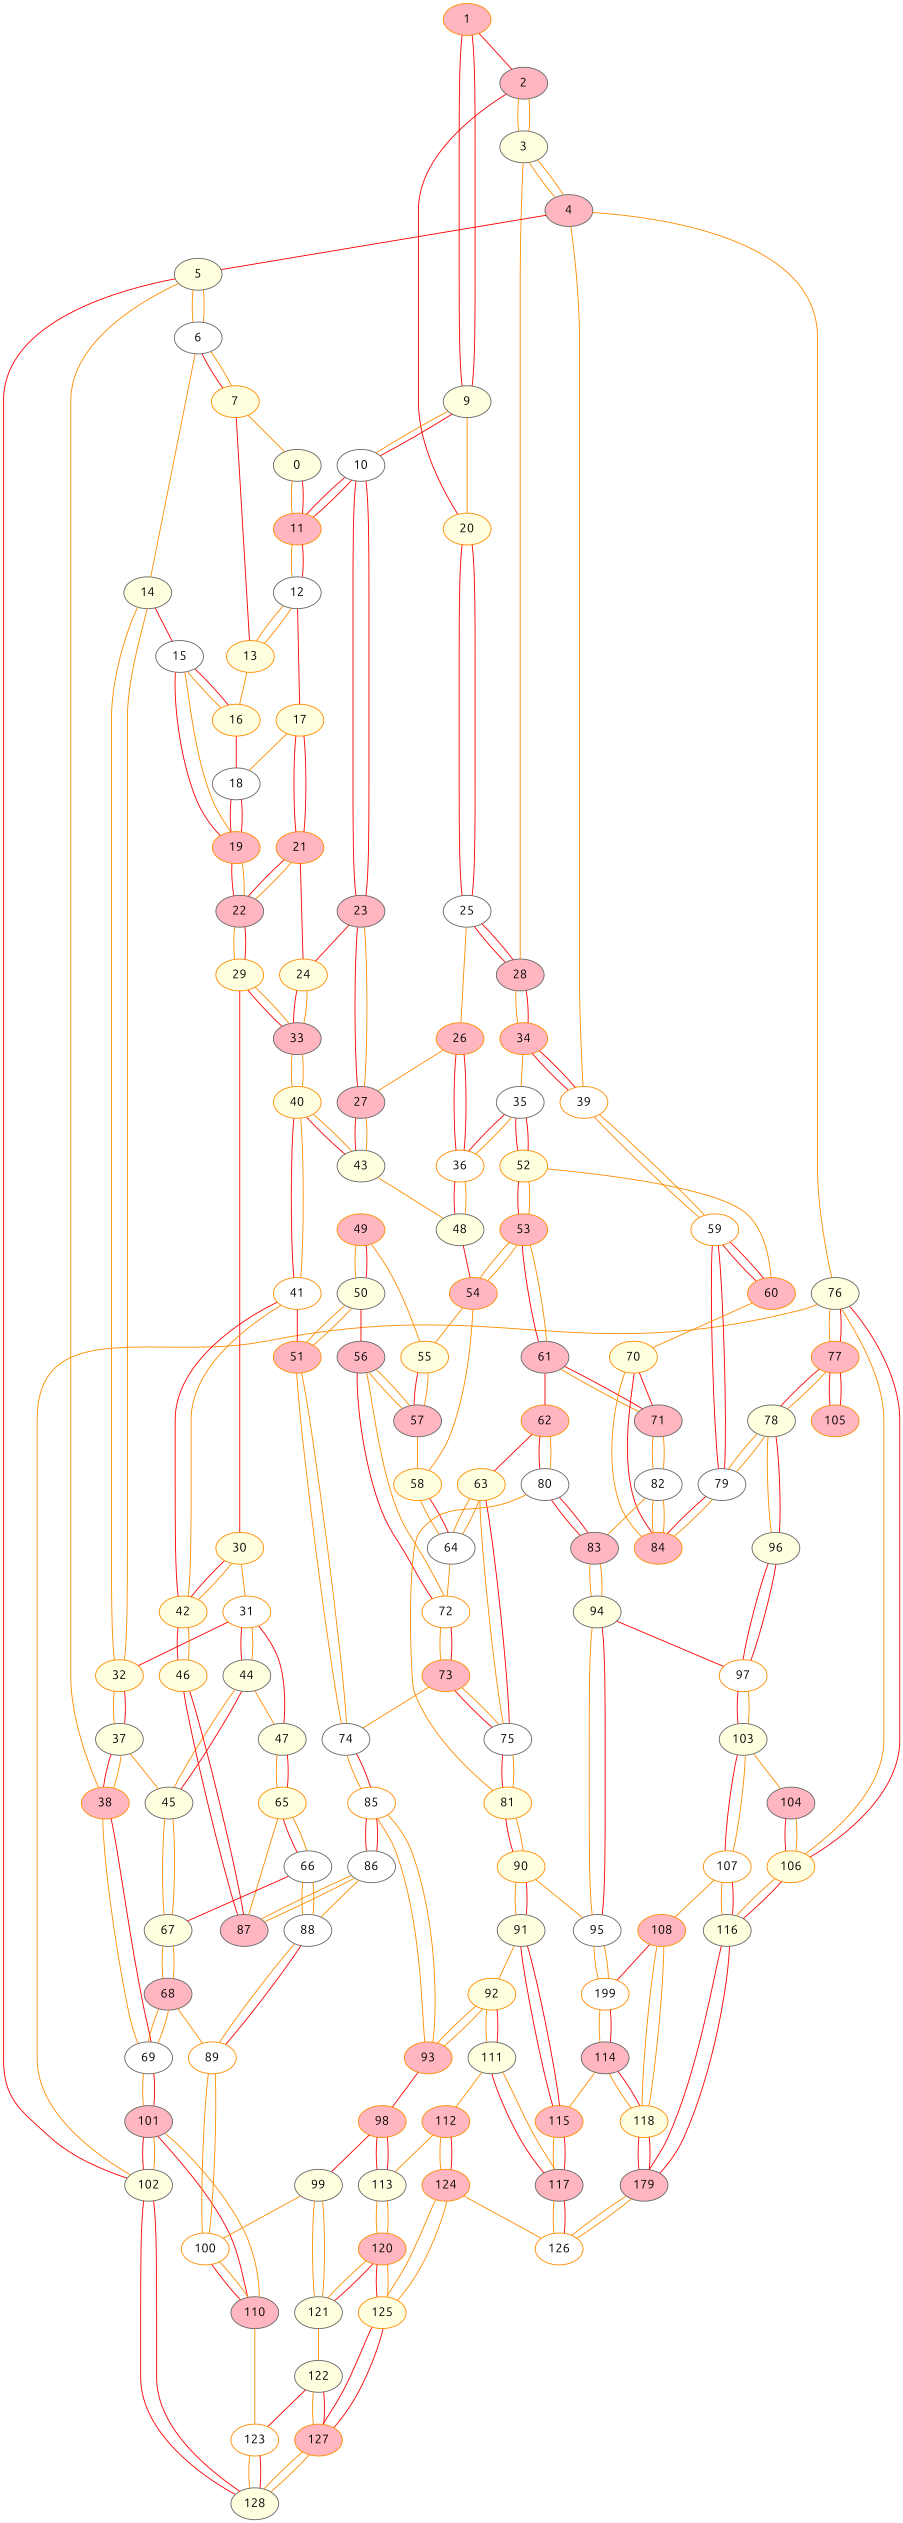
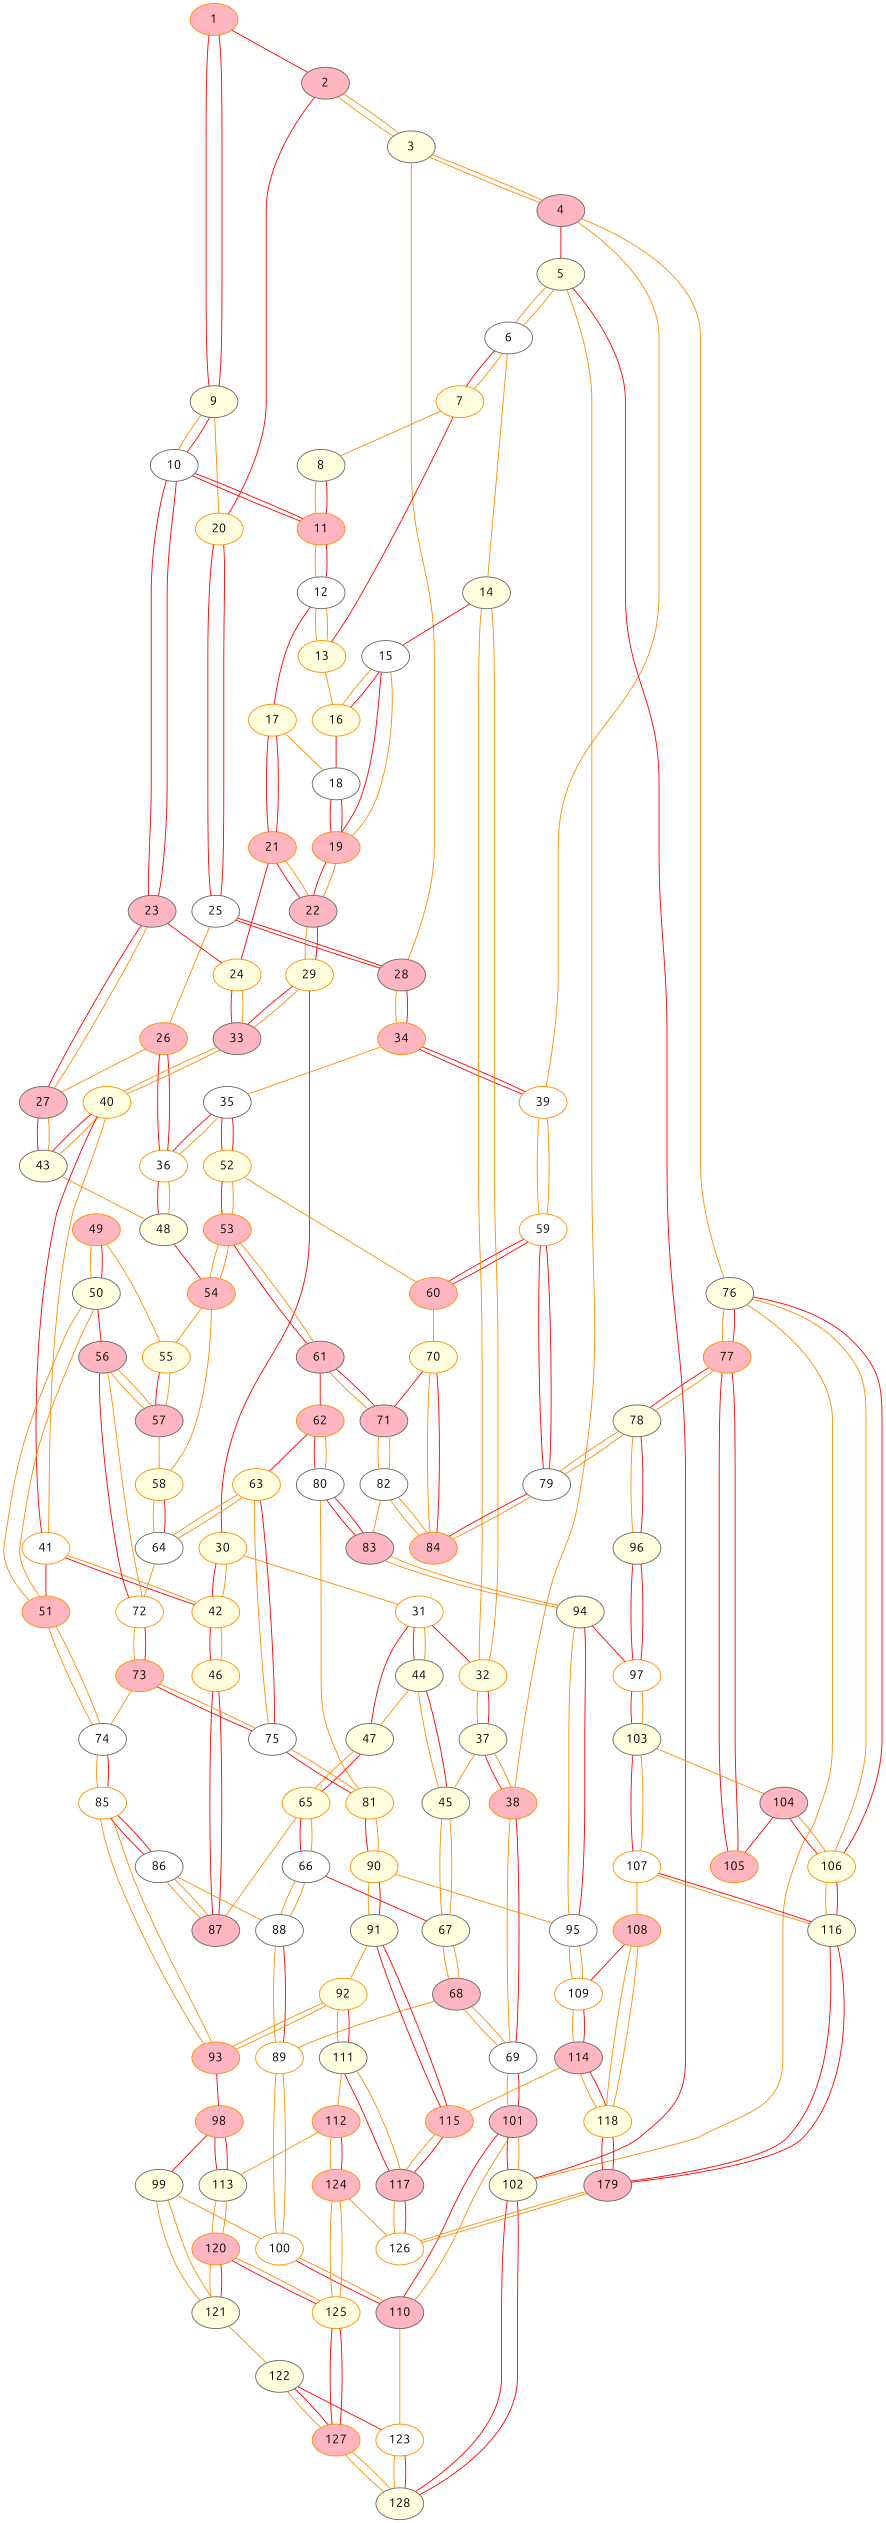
node "0": label "0" -> "8"
edge "104" -- "105": added
node "199": label "199" -> "109"
